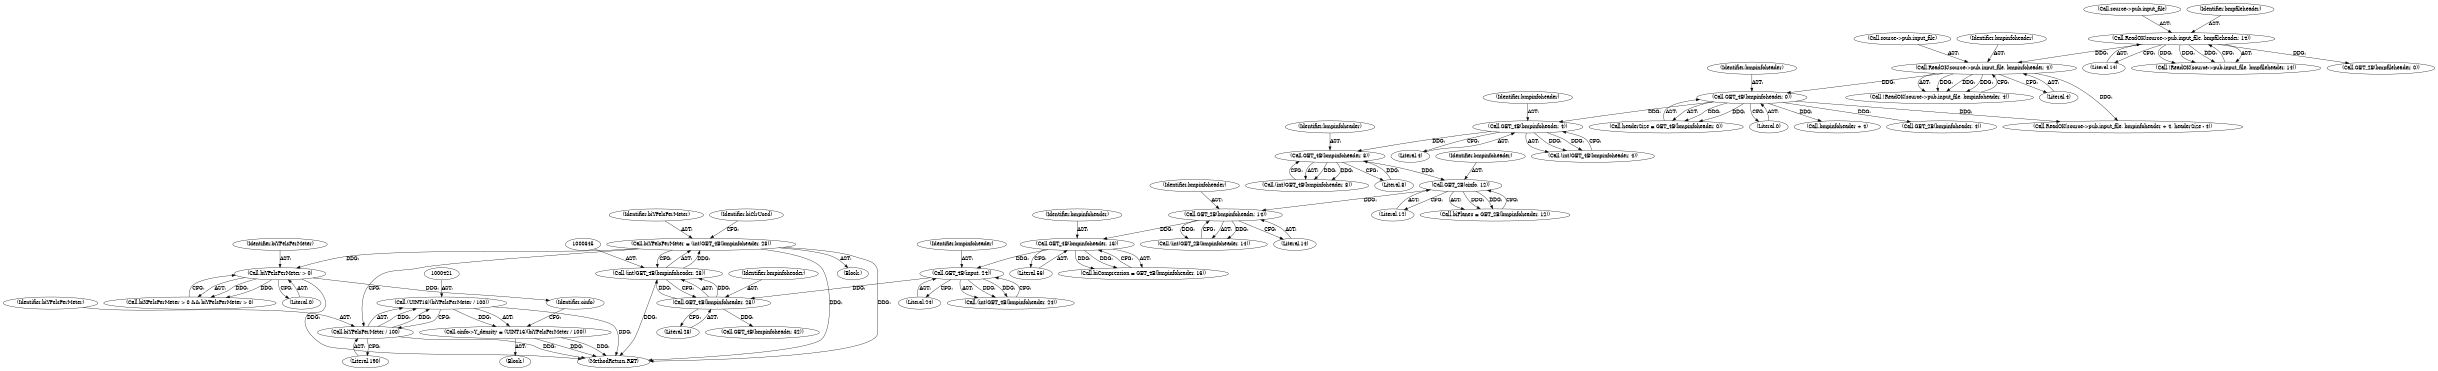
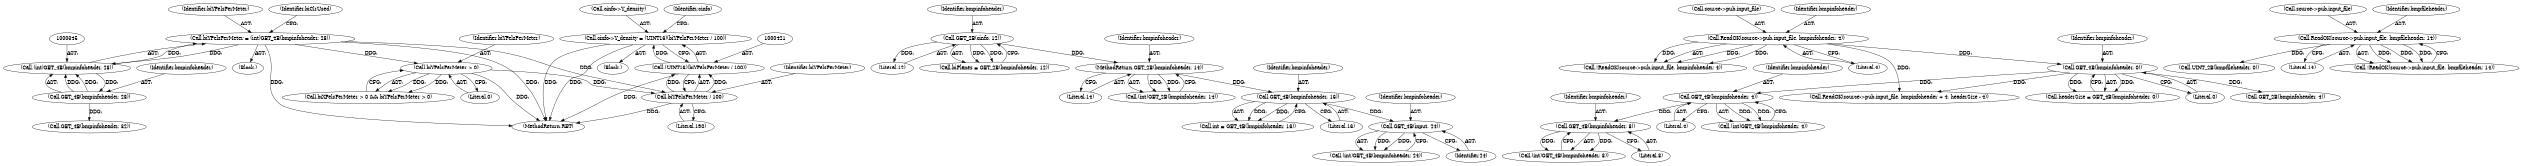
node "(Call,cinfo->Y_density)": added
edge "(Call,cinfo->Y_density = (UINT16)(biYPelsPerMeter / 100))" -> "(Call,(UINT16)(biYPelsPerMeter / 100))": added, label "CFG:"
edge "(Call,ReadOK(source->pub.input_file, bmpfileheader, 14))" -> "(Call,ReadOK(source->pub.input_file, bmpinfoheader, 4))": removed, label "DDG:"
node "(Call,GET_2B(bmpfileheader, 0))": label "(Call,GET_2B(bmpfileheader, 0))" -> "(Call,UINT_2B(bmpfileheader, 0))"
edge "(Call,!ReadOK(source->pub.input_file, bmpinfoheader, 4))" -> "(Call,ReadOK(source->pub.input_file, bmpinfoheader, 4))": removed, label "CFG:"
edge "(Call,headerSize = GET_4B(bmpinfoheader, 0))" -> "(Call,GET_4B(bmpinfoheader, 0))": label "AST: " -> "CFG: "
node "(Call,bmpinfoheader + 4)": removed
edge "(Call,GET_4B(bmpinfoheader, 8))" -> "(Call,GET_2B(cinfo, 12))": removed, label "DDG:"
edge "(Literal,8)" -> "(Call,GET_4B(bmpinfoheader, 8))": label "DDG: " -> "AST: "
edge "(Call,GET_2B(cinfo, 12))" -> "(Literal,12)": label "CFG: " -> "DDG: "
node "(Call,GET_2B(bmpinfoheader, 14))": label "(Call,GET_2B(bmpinfoheader, 14))" -> "(MethodReturn,GET_2B(bmpinfoheader, 14))"
edge "(Call,biYPelsPerMeter = (int)GET_4B(bmpinfoheader, 28))" -> "(Call,(int)GET_4B(bmpinfoheader, 28))": label "CFG: " -> "DDG: "
node "(Literal,56)": label "(Literal,56)" -> "(Literal,16)"
node "(Call,biCompression = GET_4B(bmpinfoheader, 16))": label "(Call,biCompression = GET_4B(bmpinfoheader, 16))" -> "(Call,int = GET_4B(bmpinfoheader, 16))"
edge "(Call,biYPelsPerMeter = (int)GET_4B(bmpinfoheader, 28))" -> "(Call,biYPelsPerMeter / 100)": label "CFG: " -> "DDG: "
edge "(Call,(int)GET_4B(bmpinfoheader, 28))" -> "(Call,GET_4B(bmpinfoheader, 28))": label "CFG: " -> "DDG: "
edge "(Call,GET_4B(input, 24))" -> "(Call,GET_4B(bmpinfoheader, 28))": removed, label "DDG:"
edge "(Call,biYPelsPerMeter > 0)" -> "(Identifier,cinfo)": now "(Call,biYPelsPerMeter > 0)" -> "(Call,biYPelsPerMeter / 100)"
node "(Literal,24)": label "(Literal,24)" -> "(Identifier,24)"
edge "(Call,(int)GET_4B(bmpinfoheader, 28))" -> "(MethodReturn,RET)": removed, label "DDG:"
node "(Literal,28)": removed
